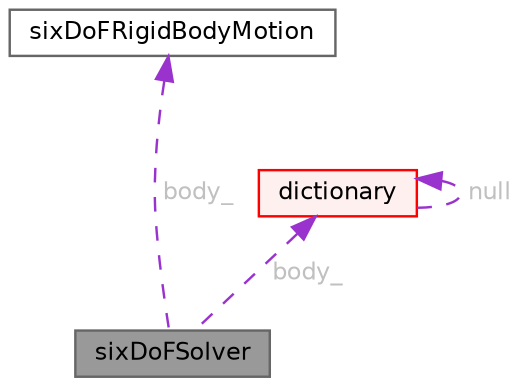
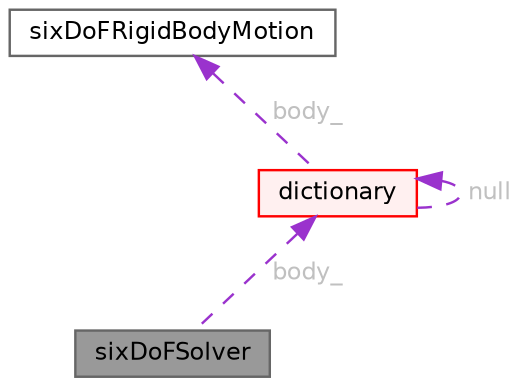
edge "sixDoFSolver" -> "sixDoFRigidBodyMotion": now "dictionary" -> "sixDoFRigidBodyMotion"
